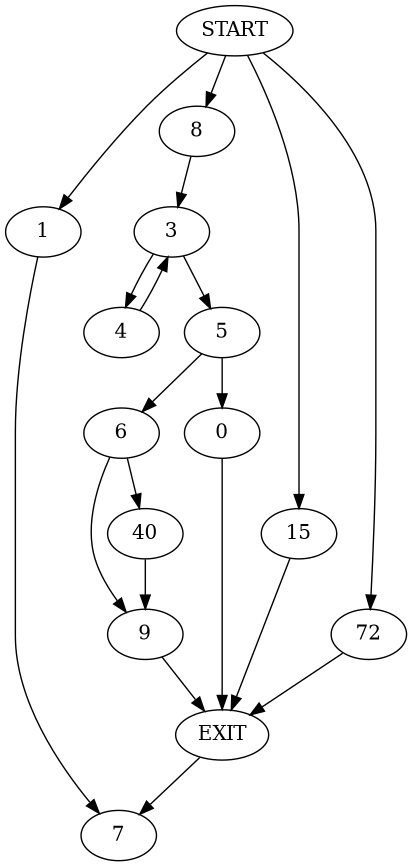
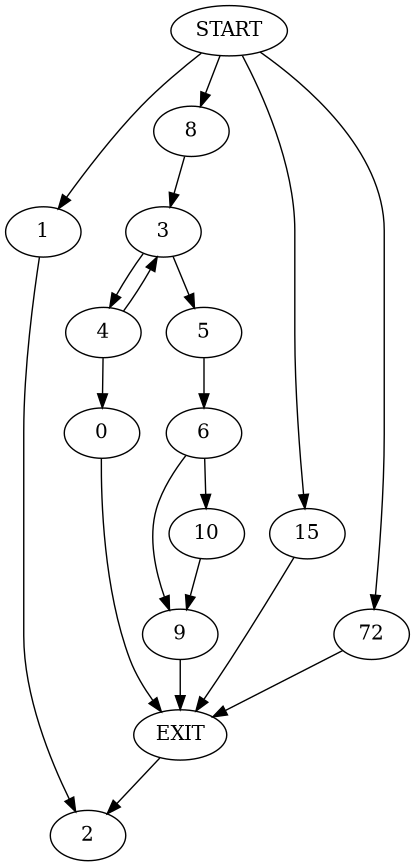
edge "5" -> "0": now "4" -> "0"
node "40": label "40" -> "10"
node "7": label "7" -> "2"
